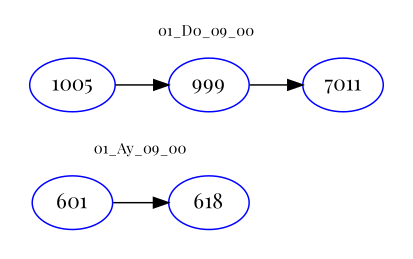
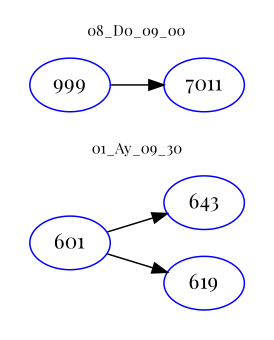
cluster "01_D0_09_00": label "01_D0_09_00" -> "08_D0_09_00"
node "1005": removed
cluster "01_Ay_09_00": label "01_Ay_09_00" -> "01_Ay_09_30"
node "643": added
node "618": label "618" -> "619"
